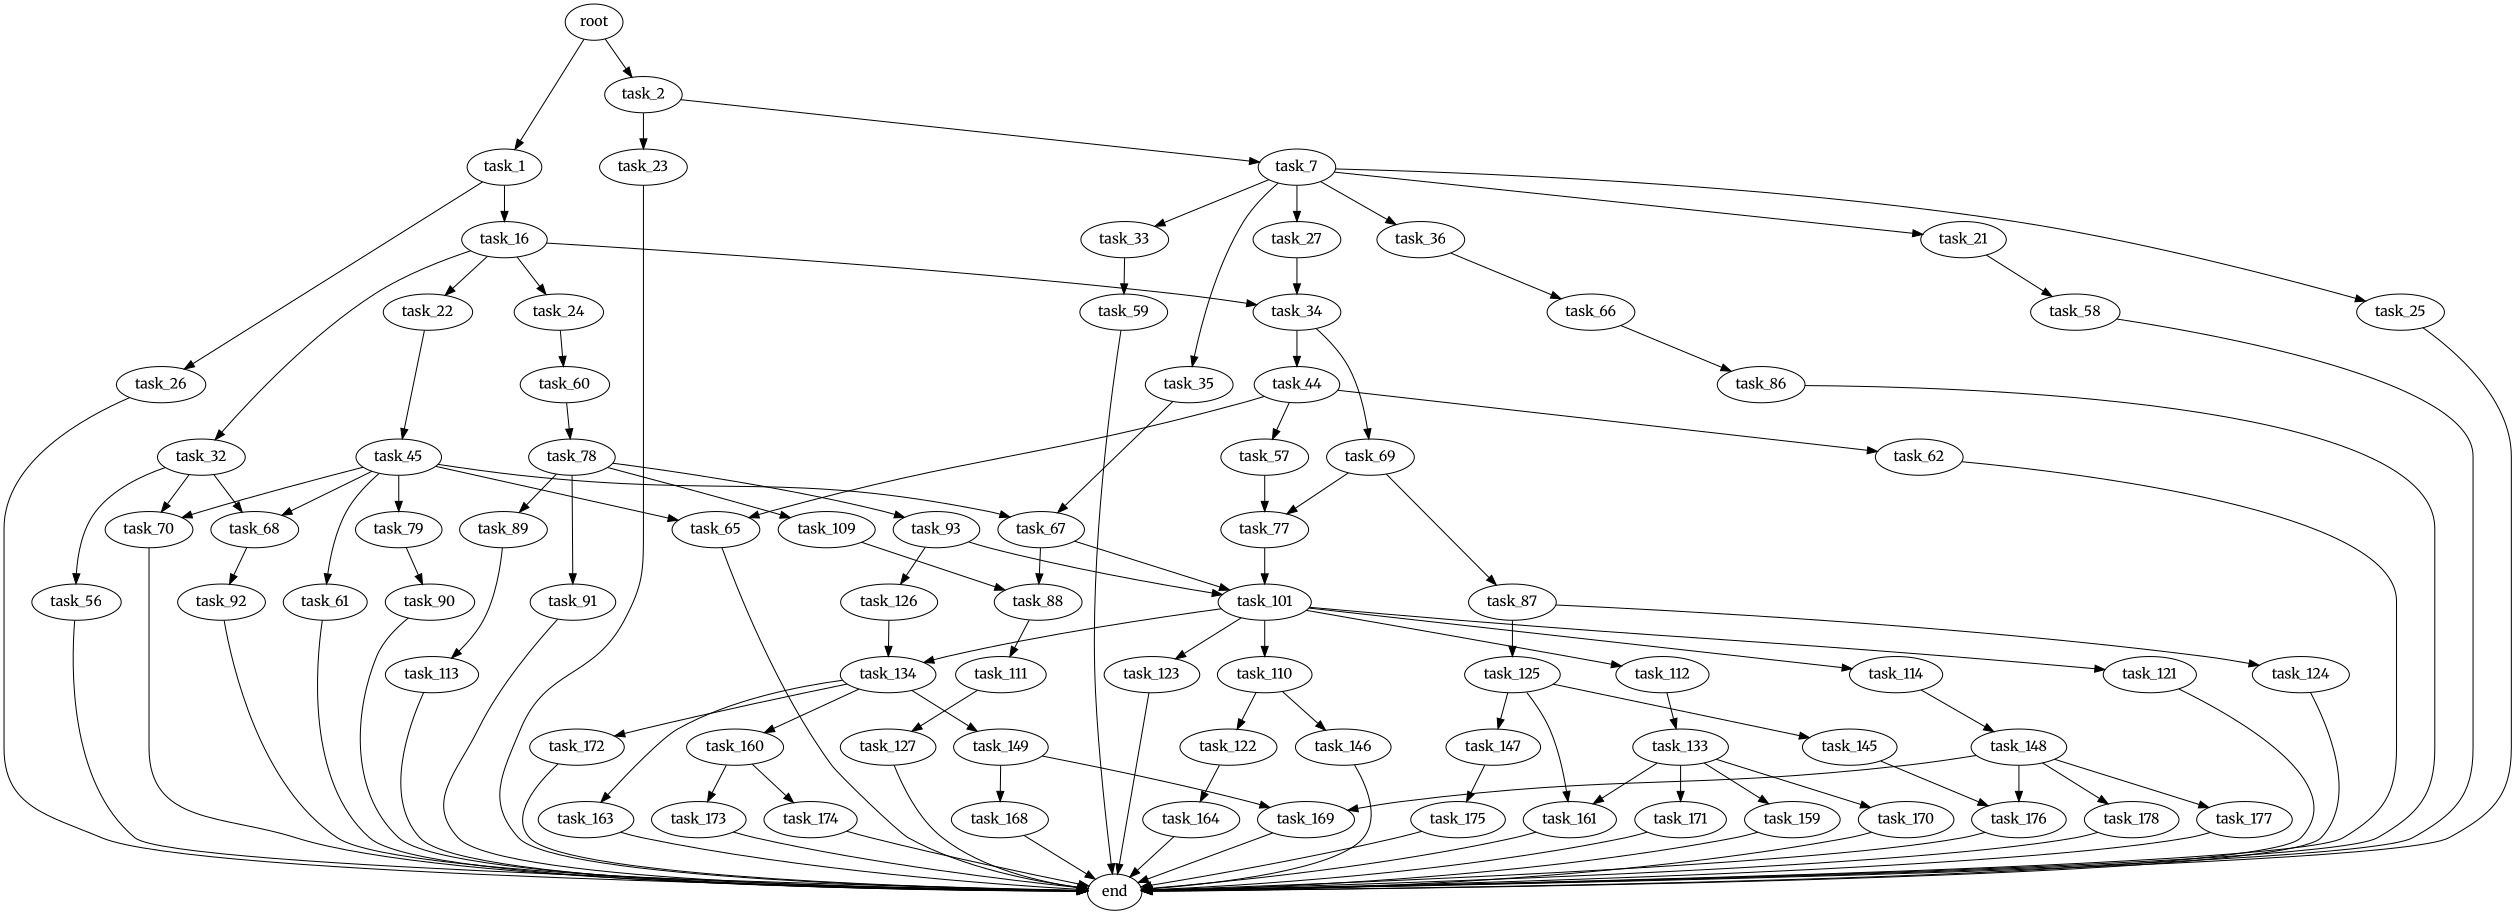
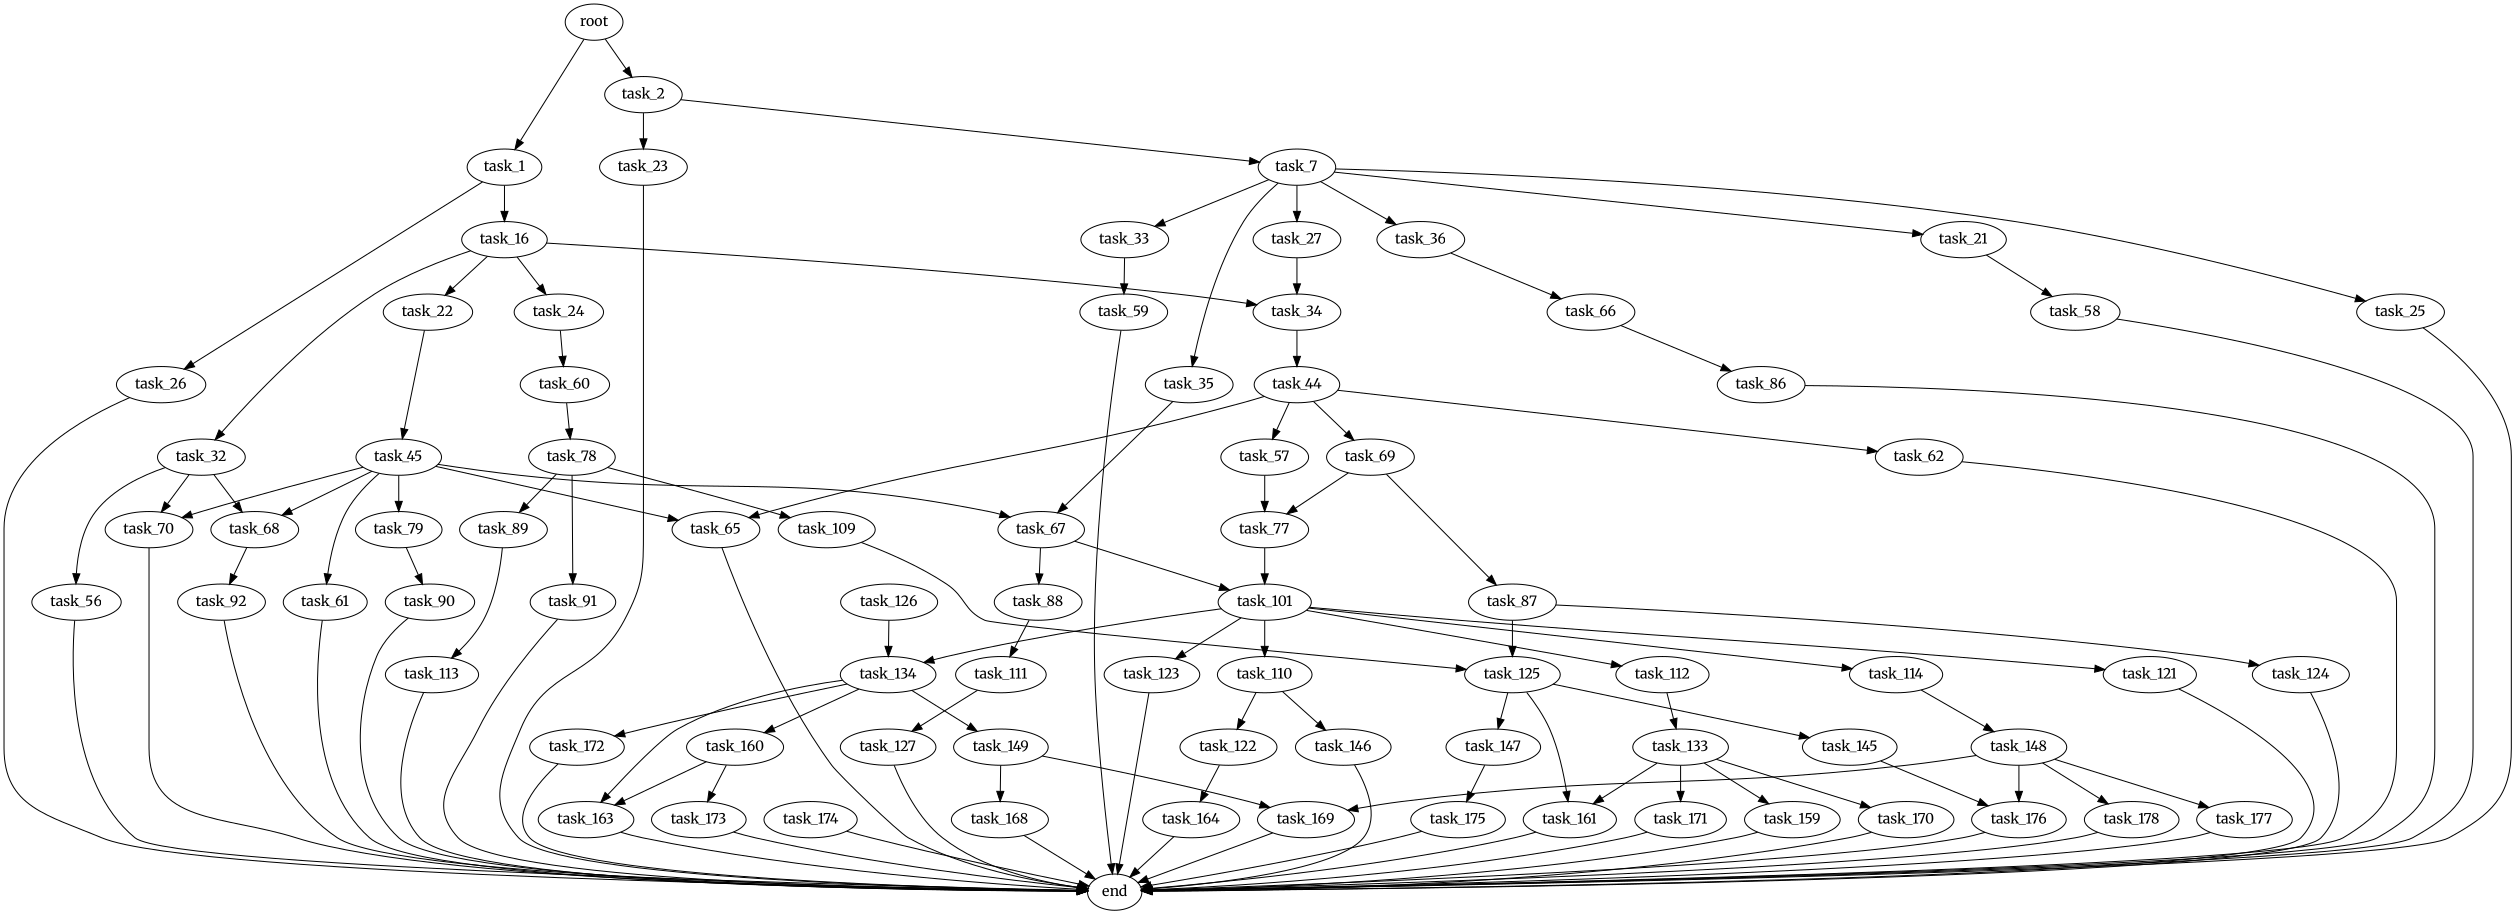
edge "task_34" -> "task_69": now "task_44" -> "task_69"
node "task_93": removed
edge "task_109" -> "task_88": now "task_109" -> "task_125"
edge "task_160" -> "task_174": now "task_160" -> "task_163"
